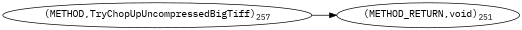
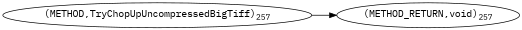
node "(METHOD_RETURN,void)": text "251" -> "257"
